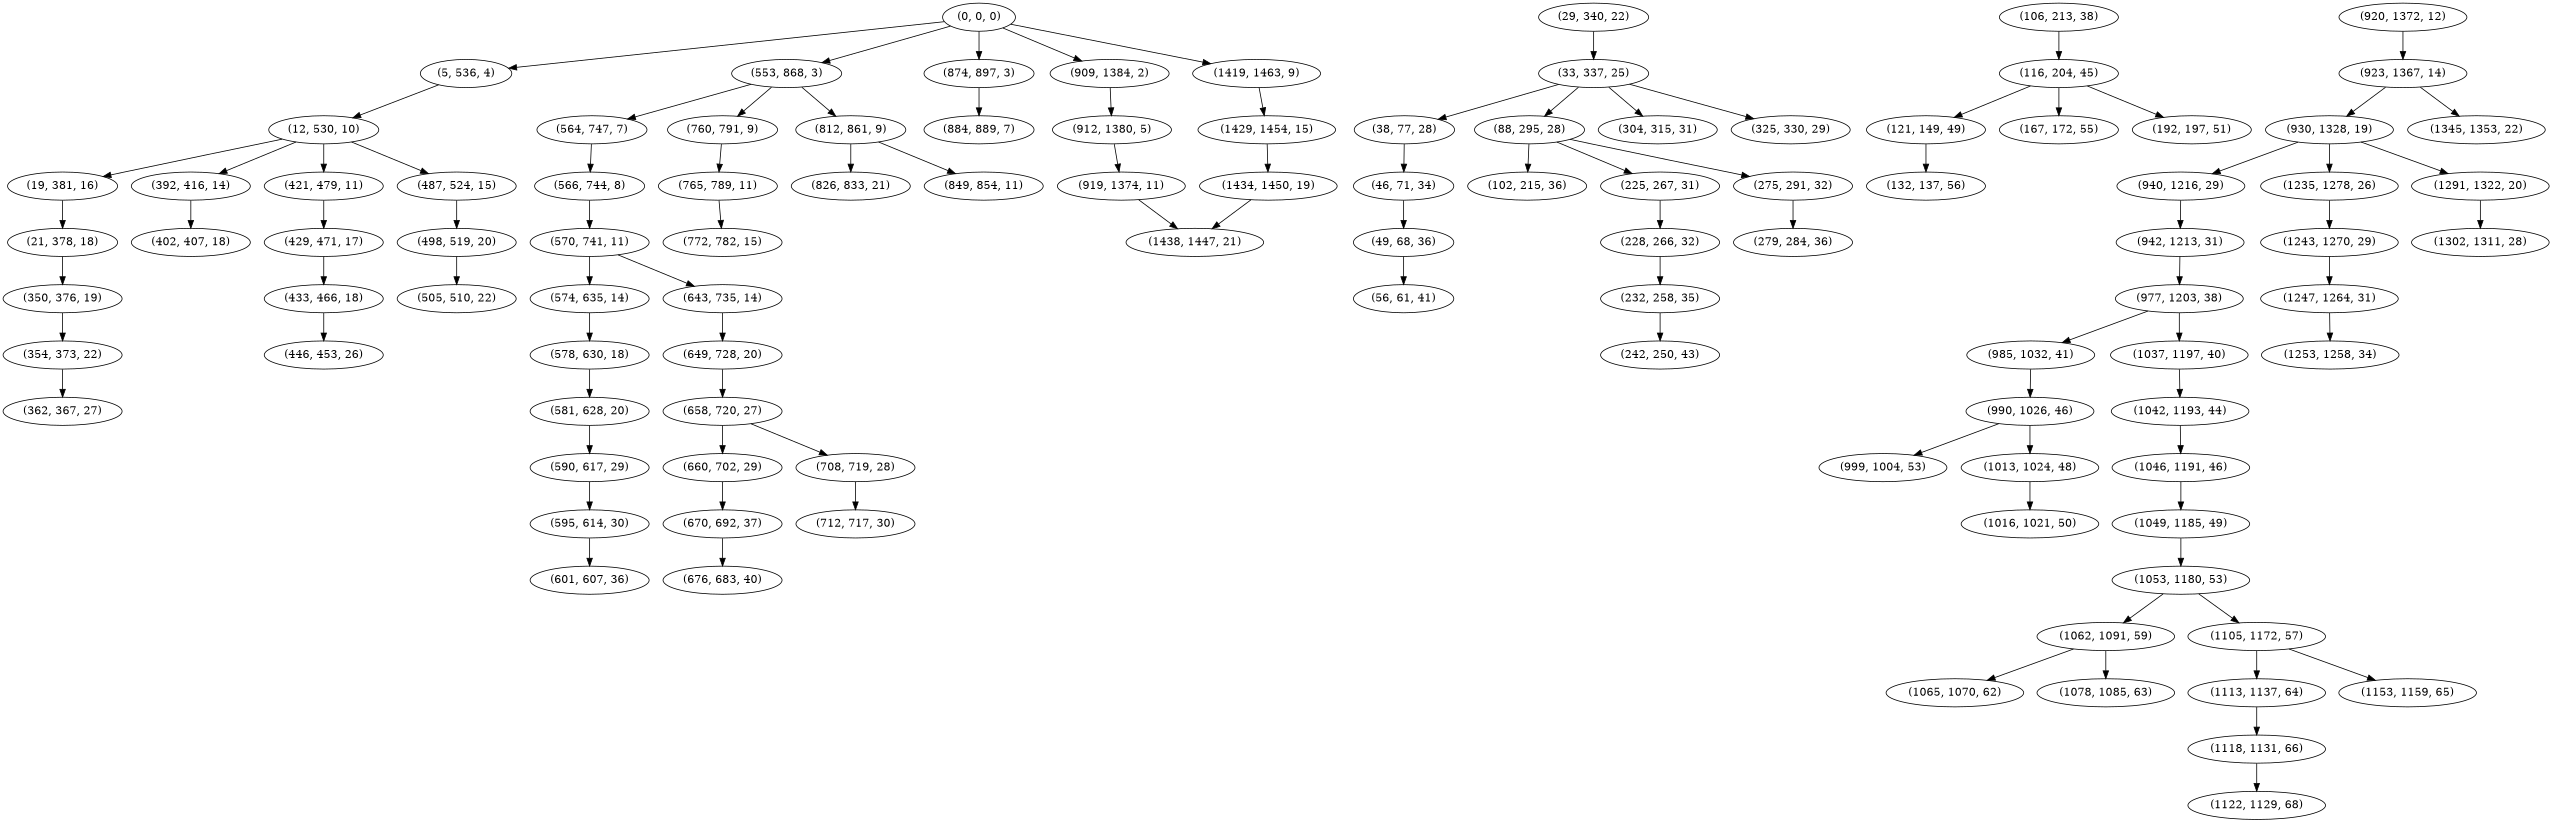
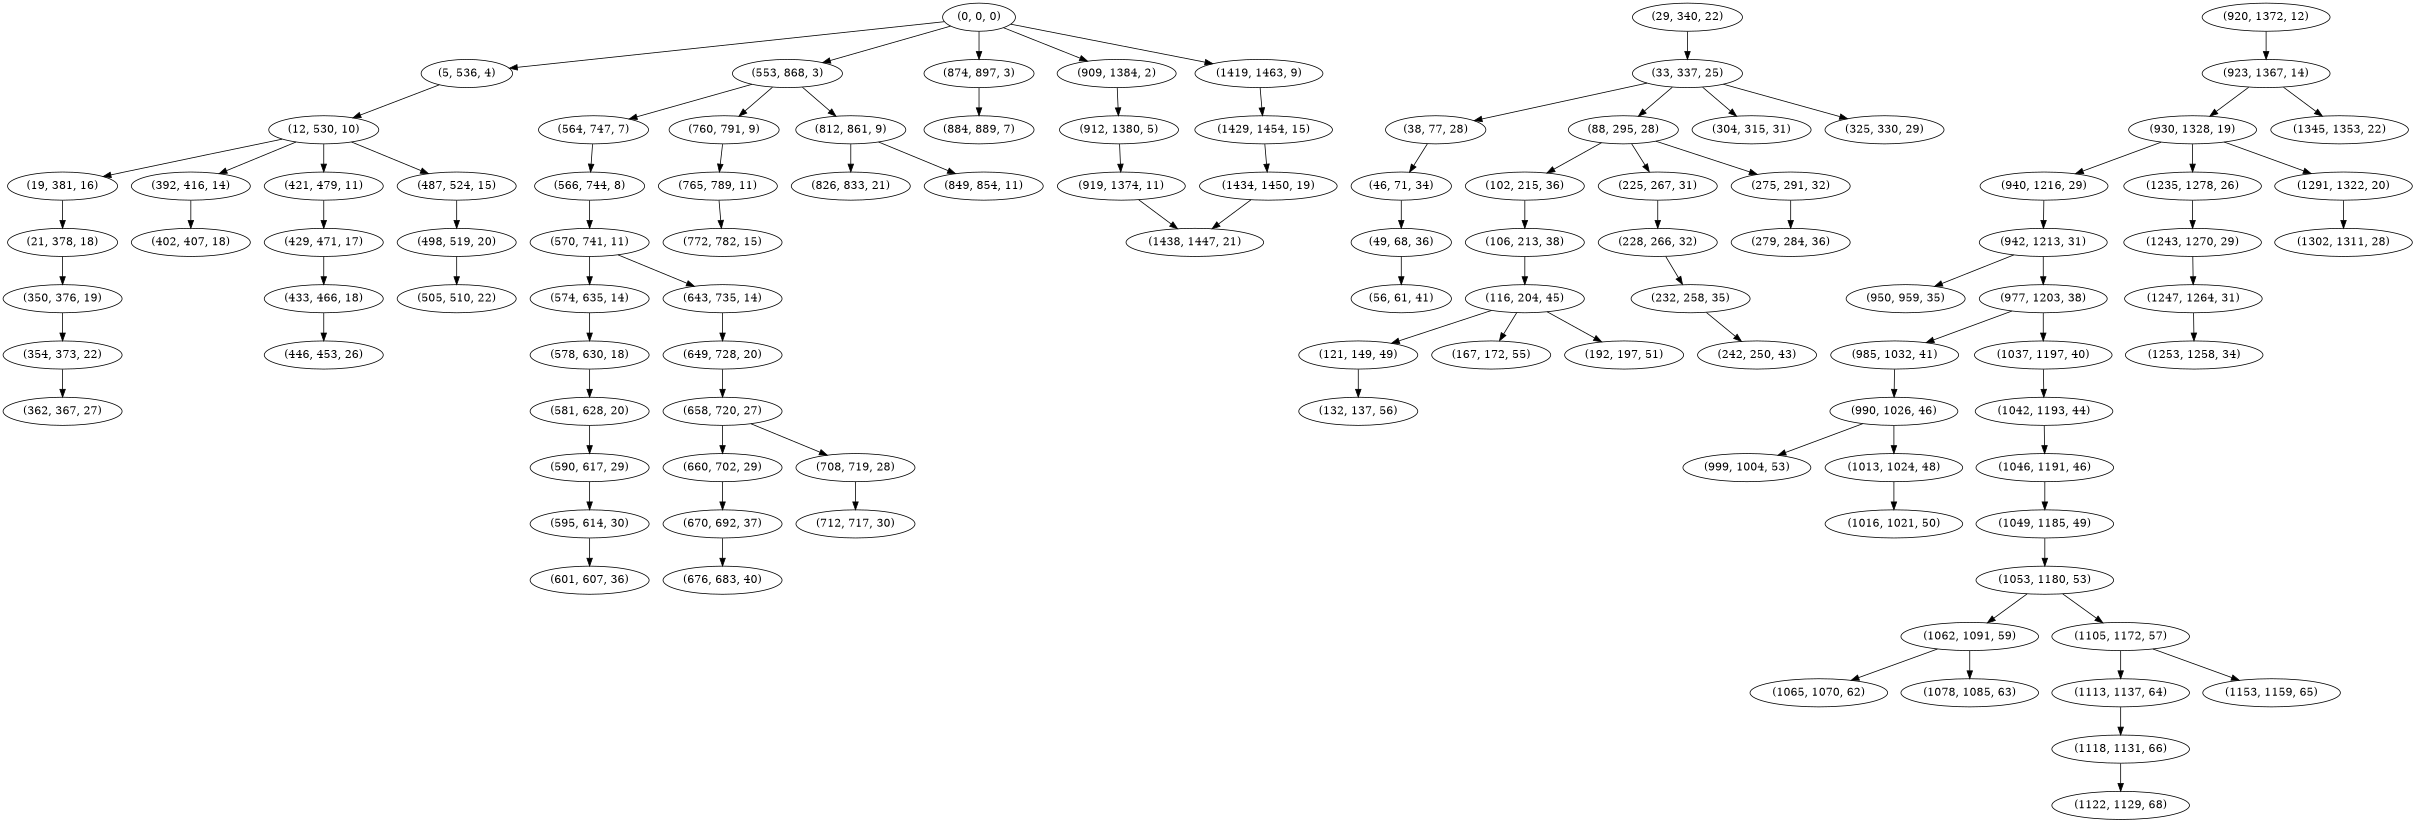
edge "(102, 215, 36)" -> "(106, 213, 38)": added
node "(950, 959, 35)": added
